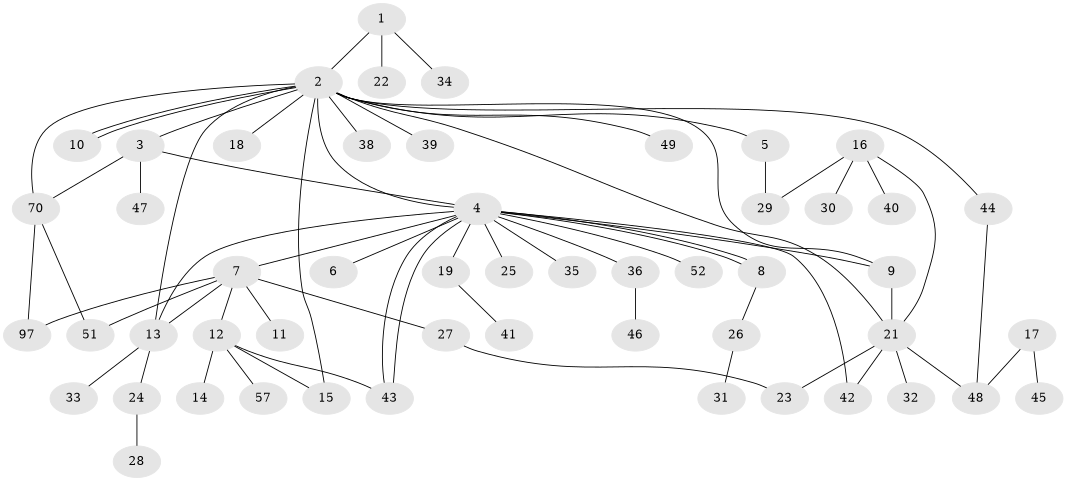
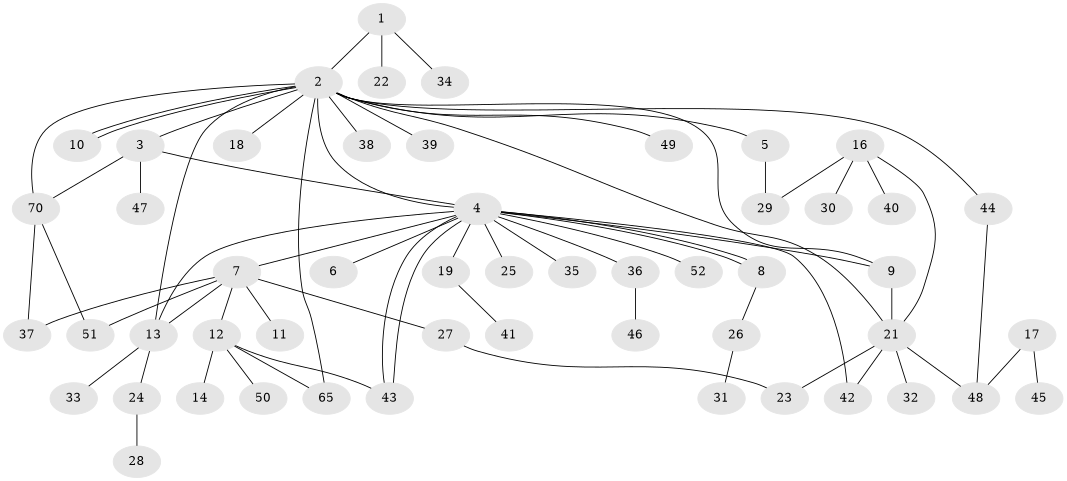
node "97": label "97" -> "37"
node "57": label "57" -> "50"
node "15": label "15" -> "65"
